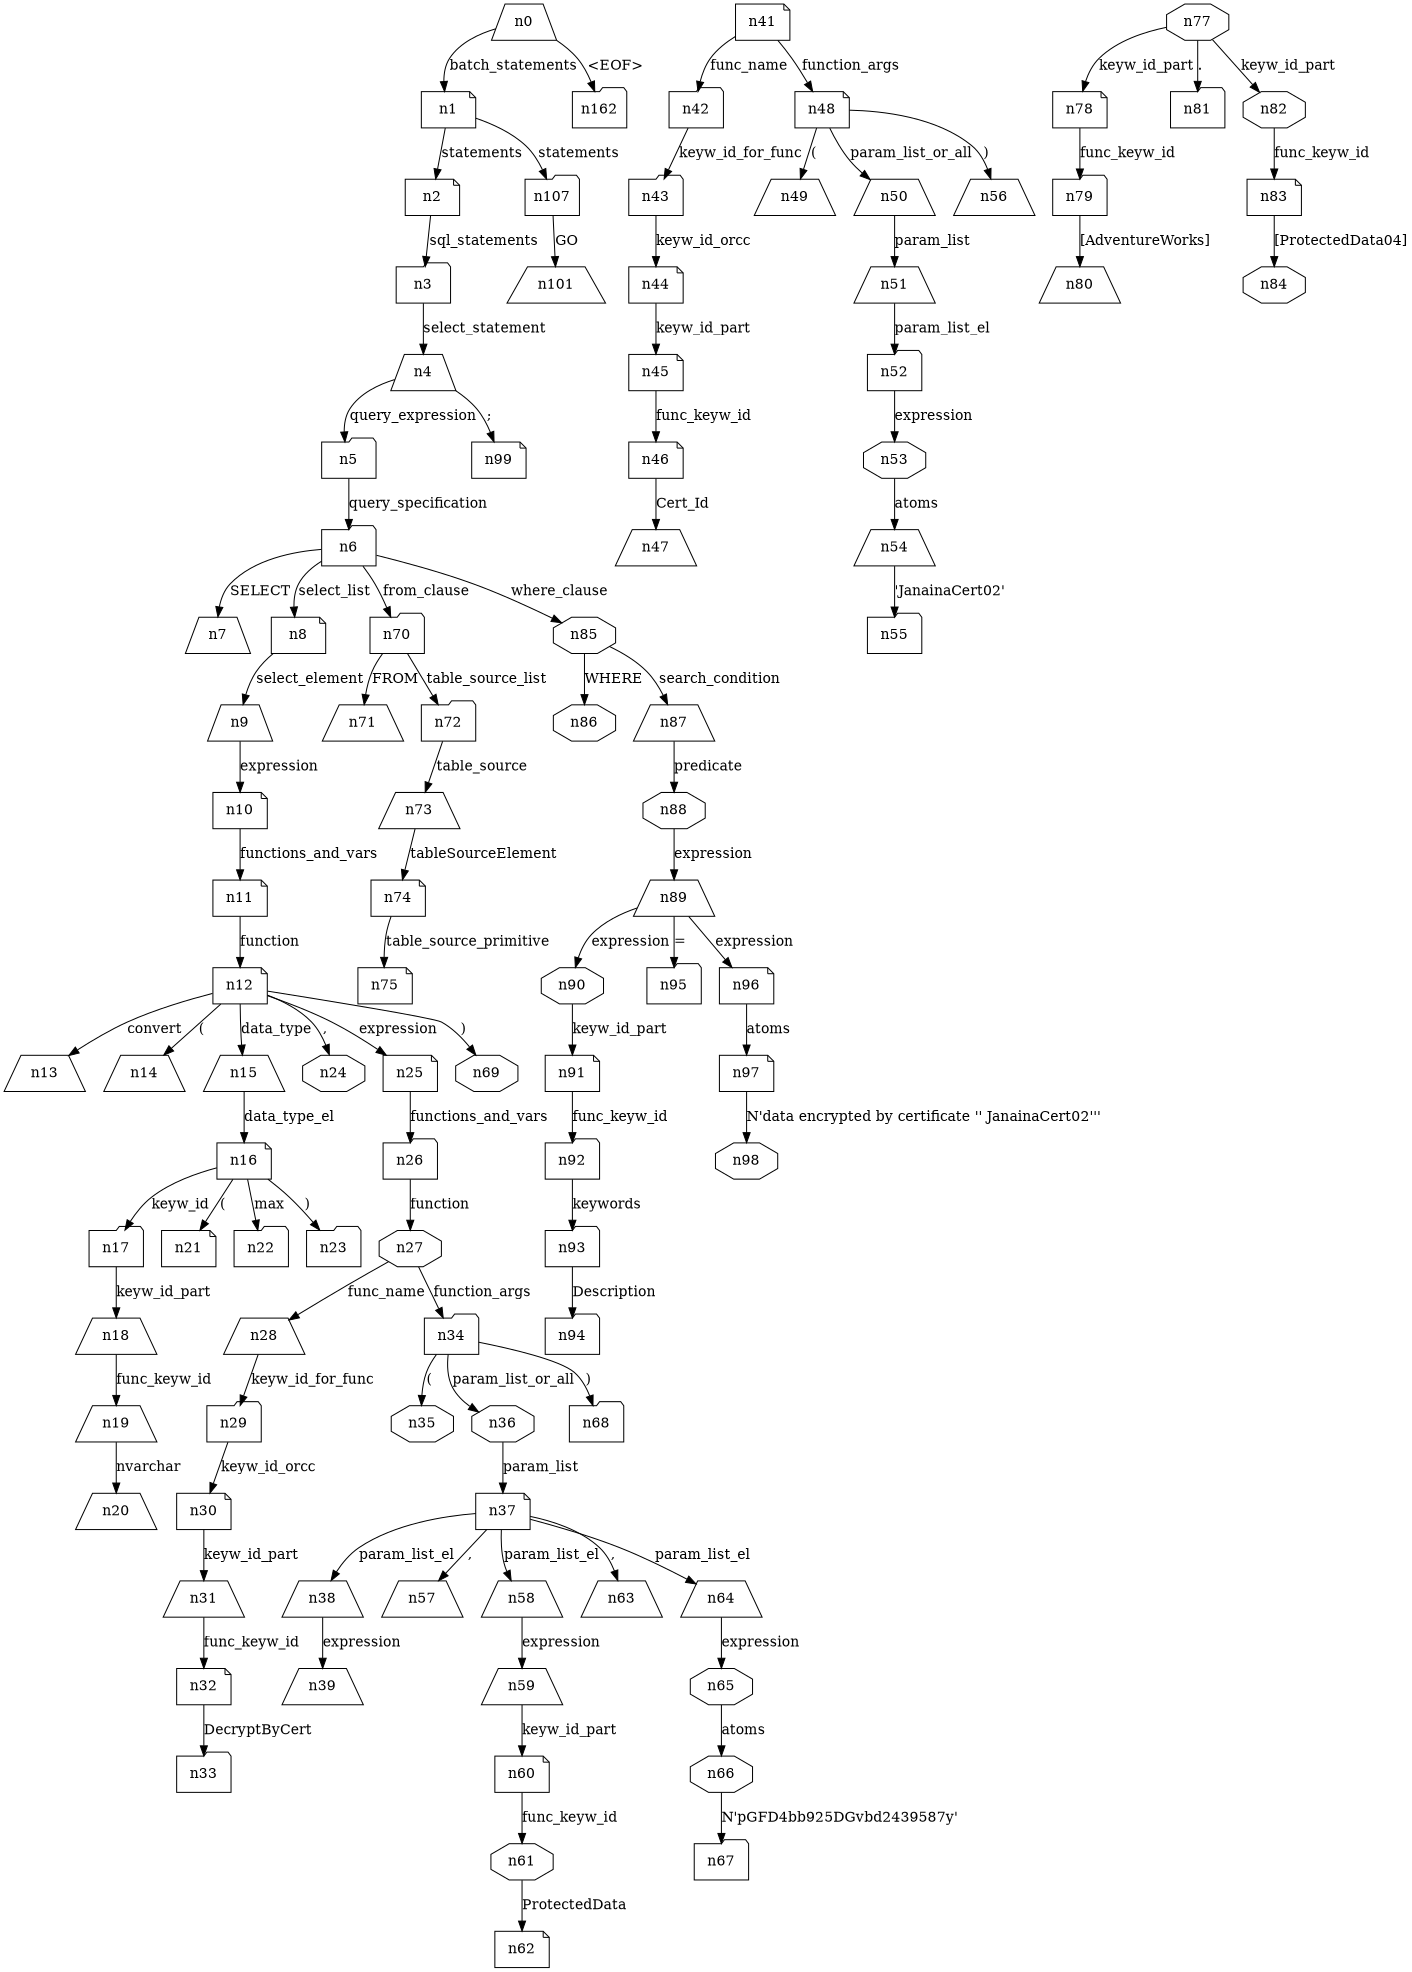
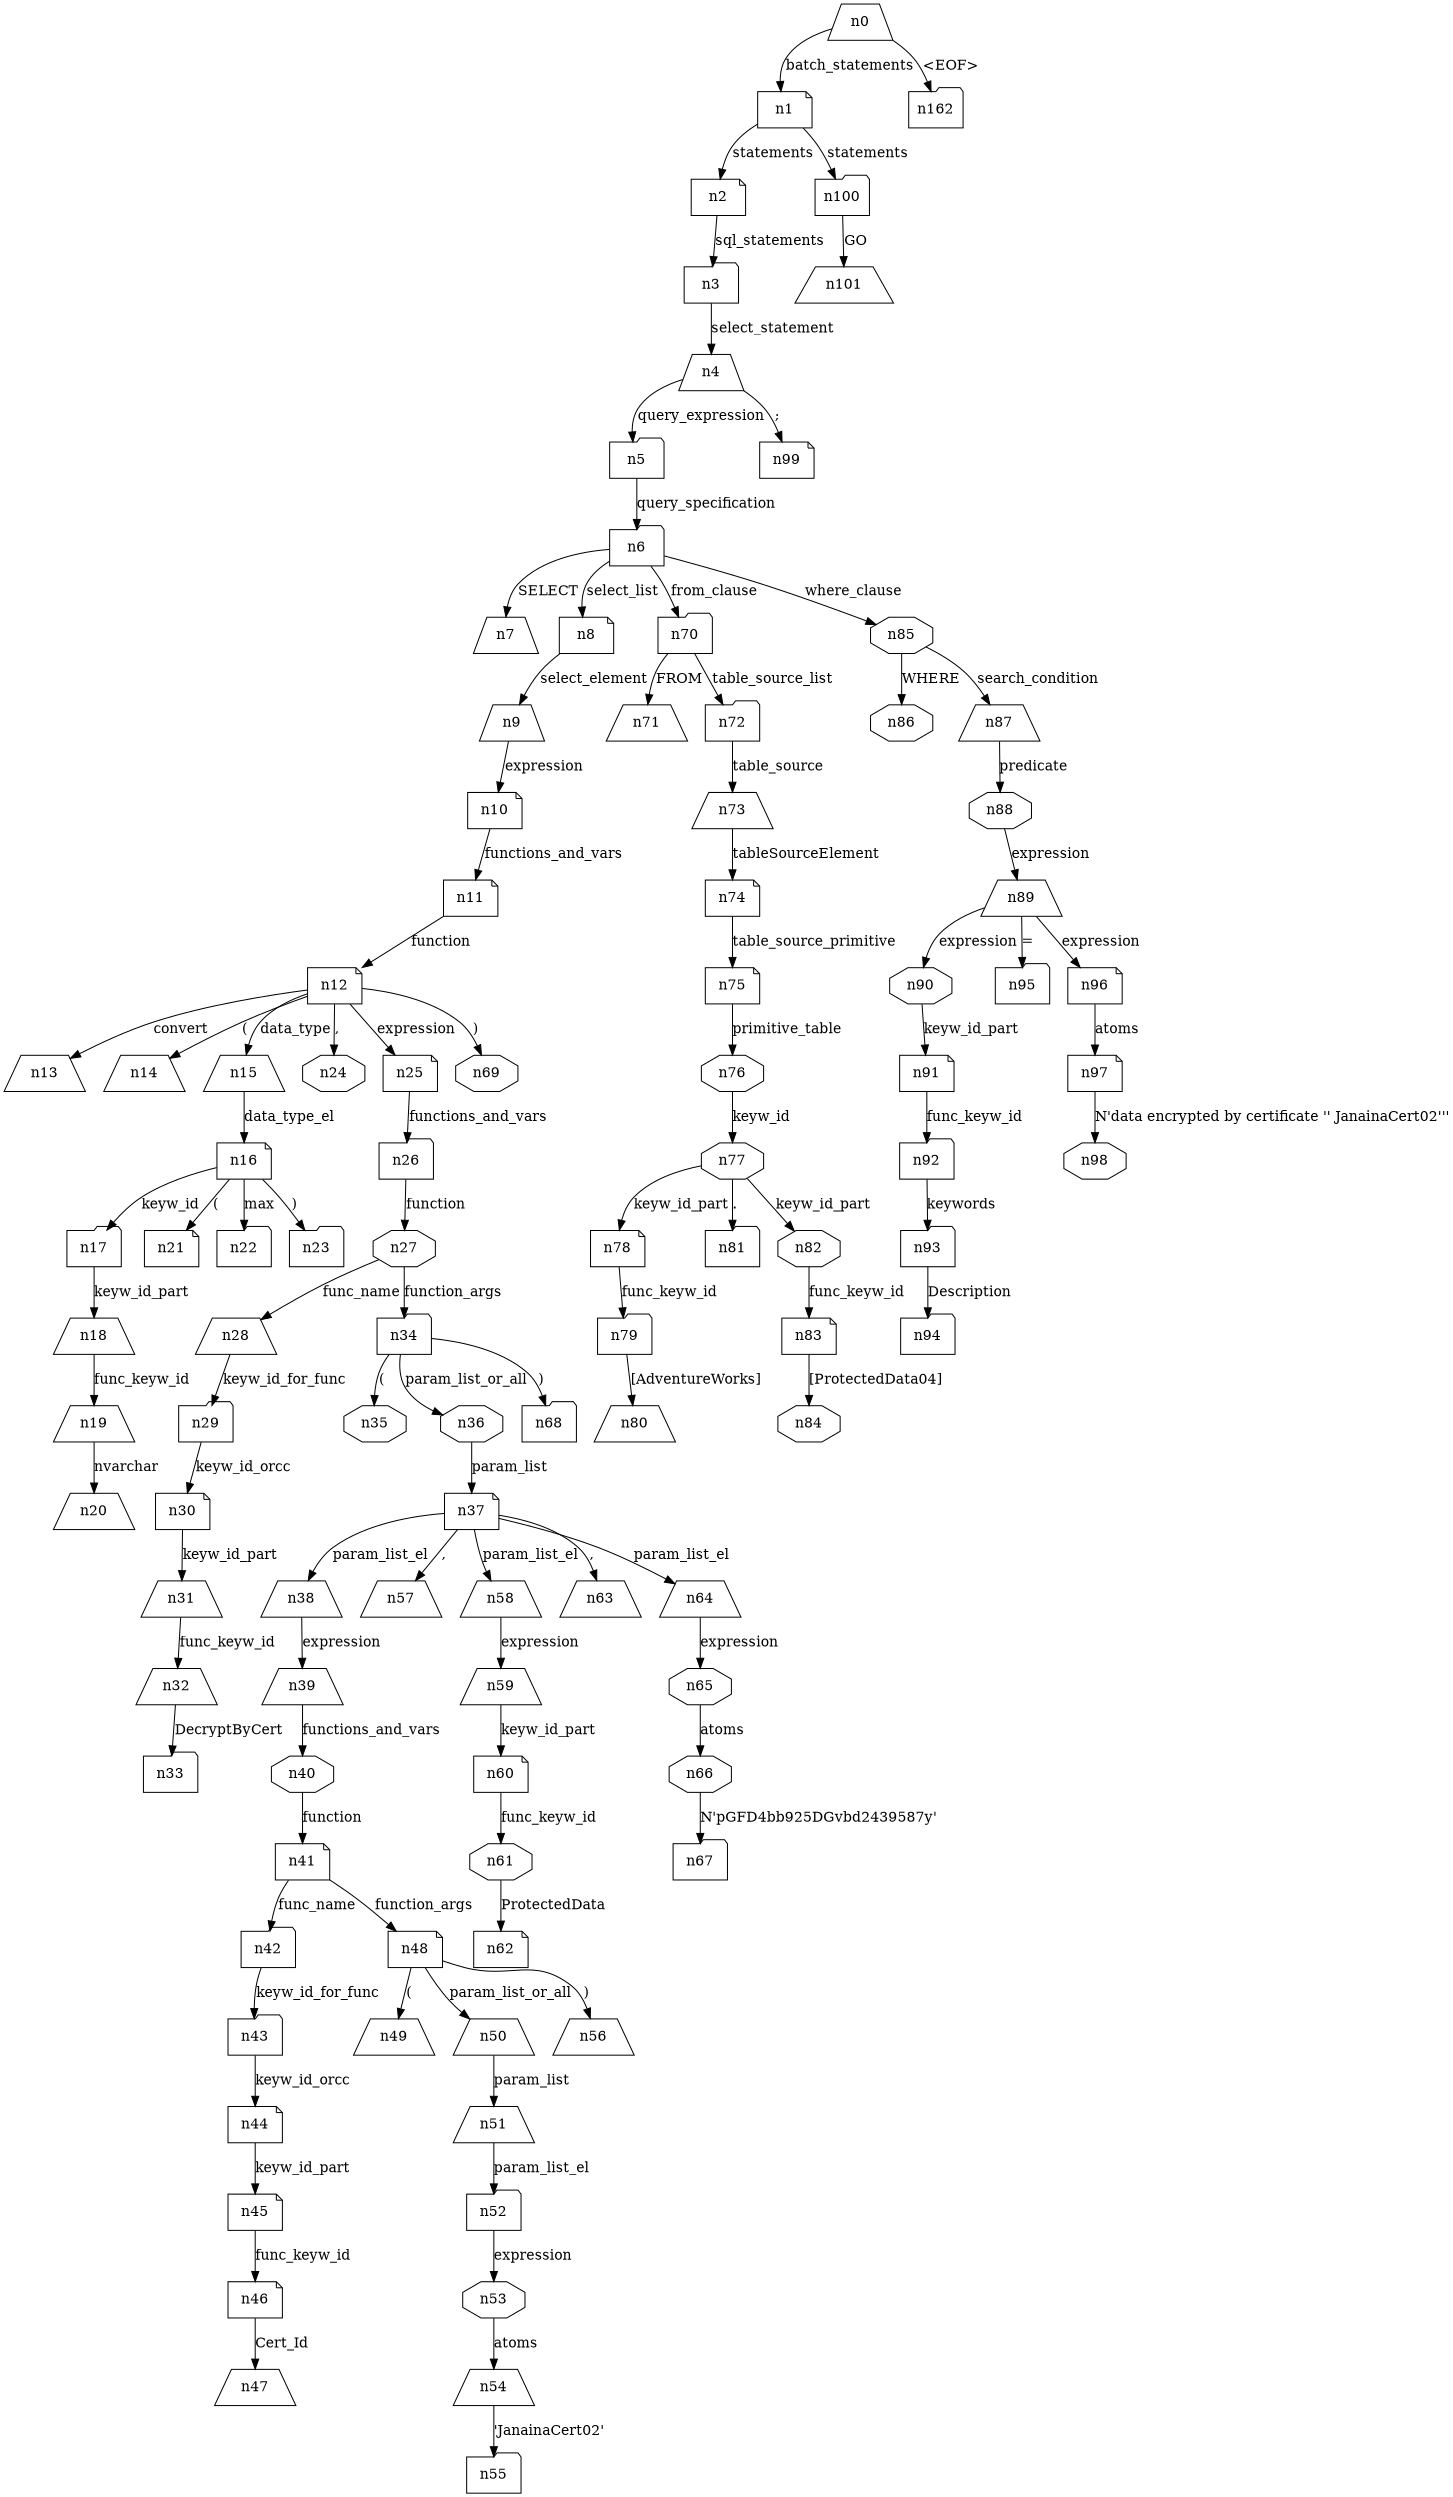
node "n107": label "n107" -> "n100"
node "n76": added
node "n32": shape note -> trapezium
node "n40": added
